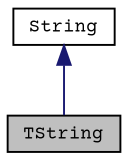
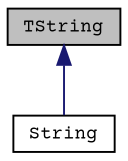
edge "TString" -> "String": reversed
